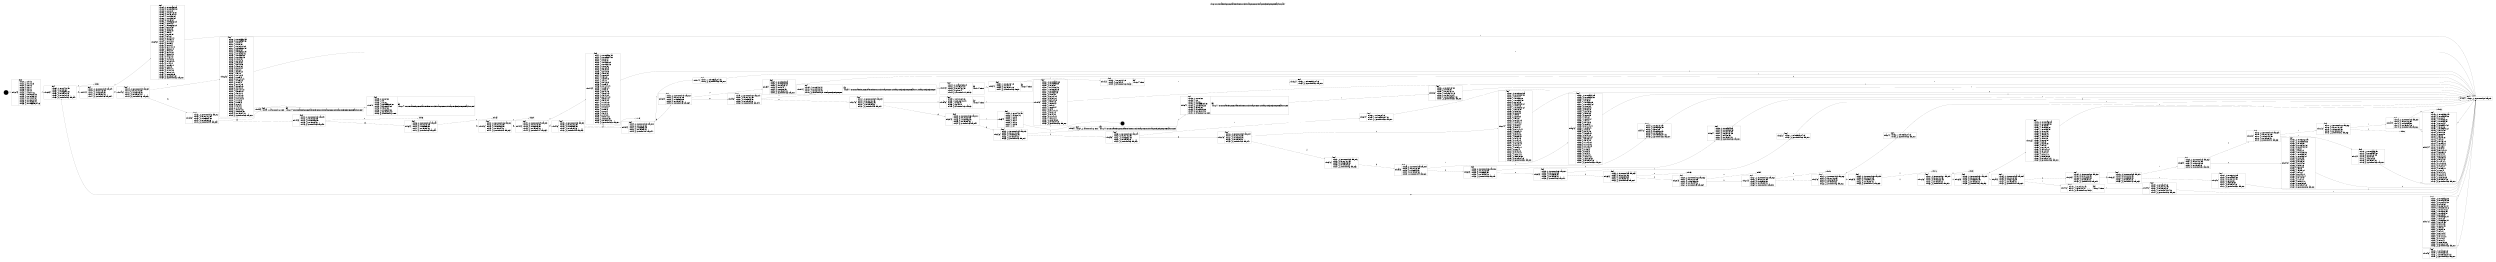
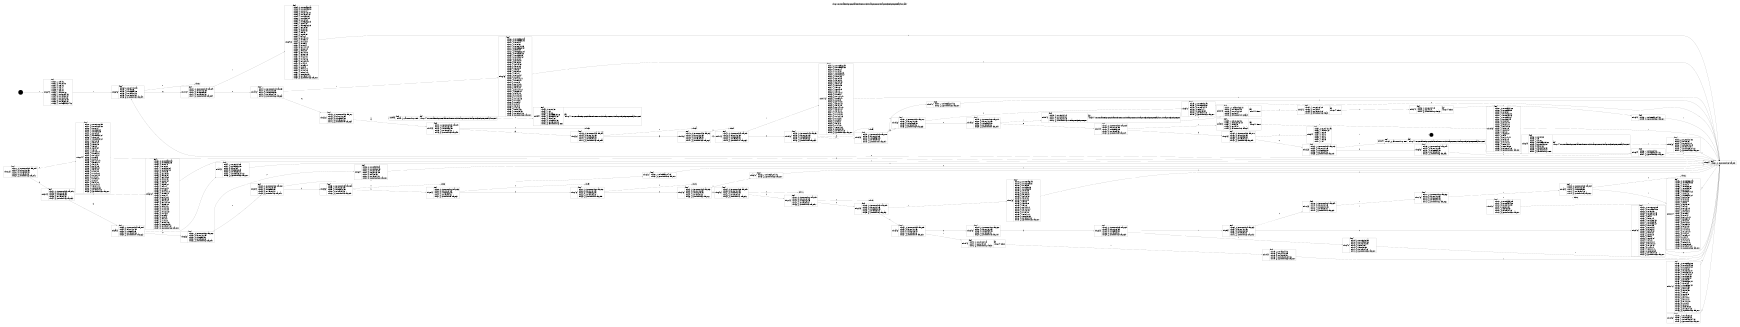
edge "0x40155f [25]" -> "0x401578 [25]": removed, label "16"
